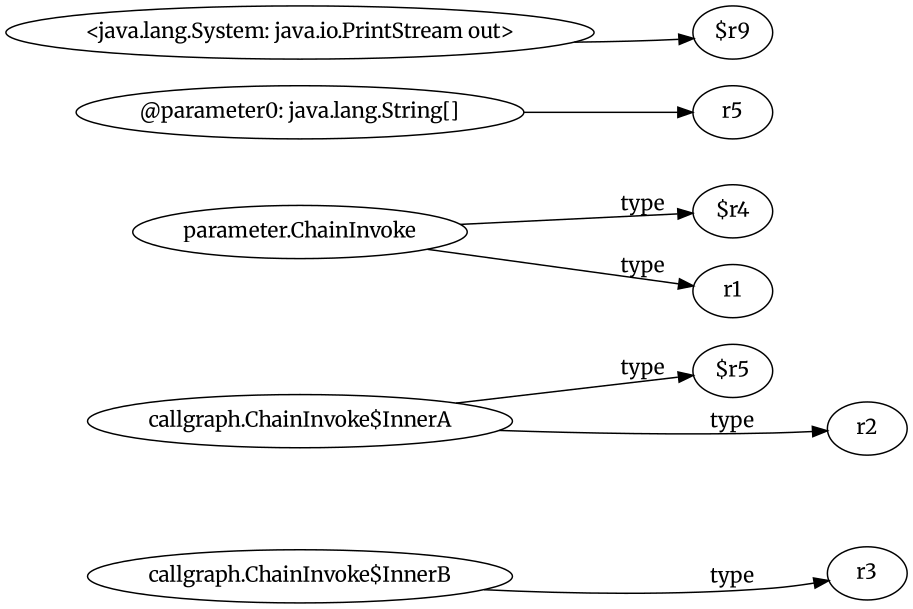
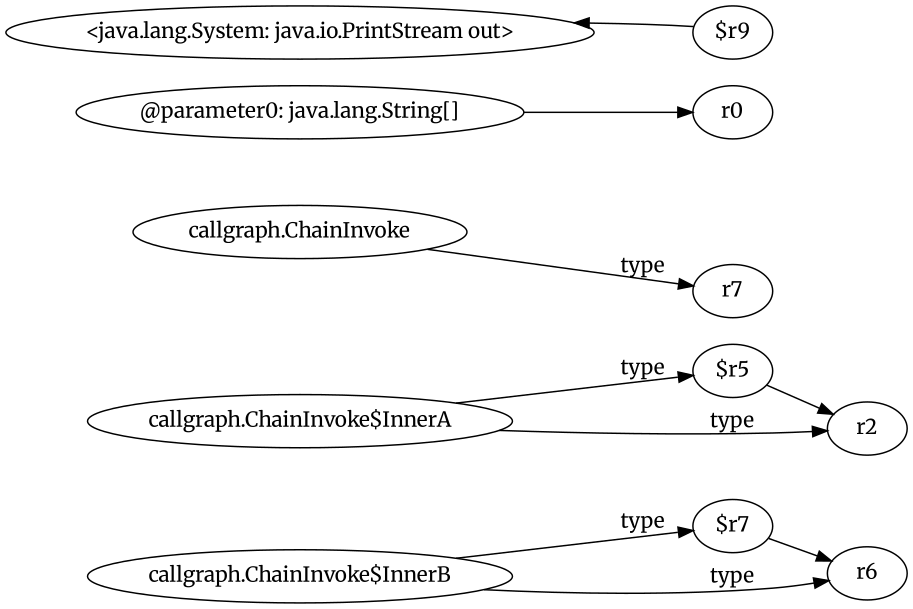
edge "<java.lang.System: java.io.PrintStream out>" -> "$r9": reversed
node "r5": label "r5" -> "r0"
node "$r4": removed
node "parameter.ChainInvoke": label "parameter.ChainInvoke" -> "callgraph.ChainInvoke"
node "r1": label "r1" -> "r7"
edge "$r5" -> "r2": added
node "$r7": added
node "r3": label "r3" -> "r6"
